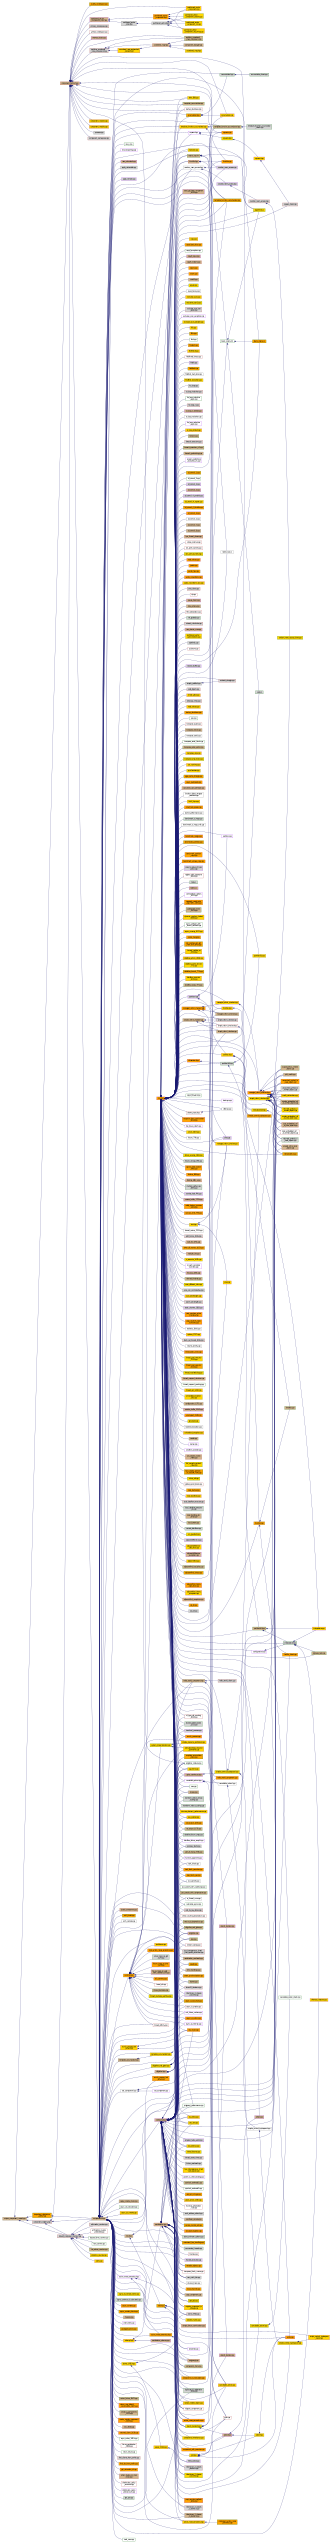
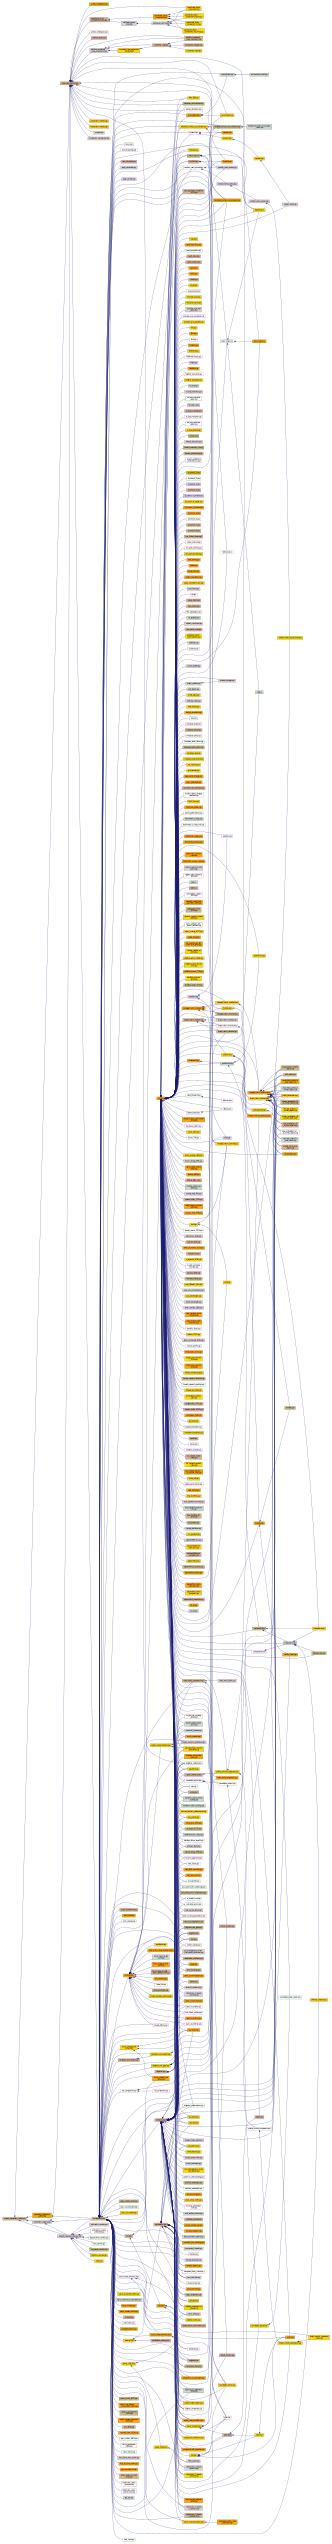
node "primary_namespace.cpp": removed
edge "destroyn.cpp" -> "hpx.hpp": now "destroyn.cpp" -> "copyif_forward.cpp"
node "simple_resource_partitioner.cpp": fillcolor gold -> lightgrey
edge "launch_process_test _server.cpp" -> "launch_process_test _server.hpp": added
